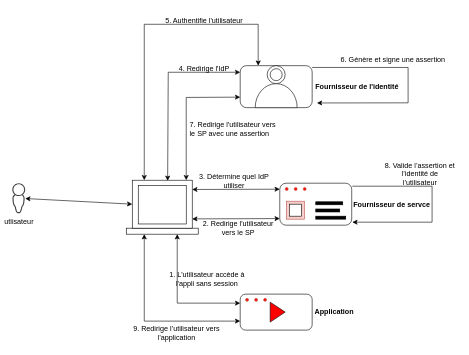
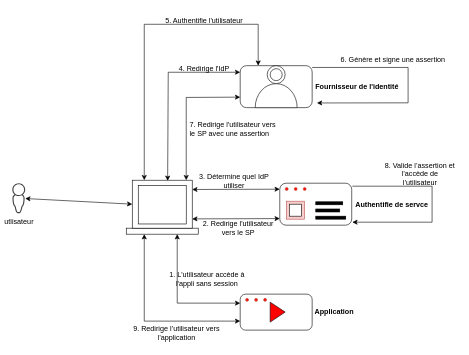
node "8. Valide l’assertion et l’identité de l’utilisateur": label "8. Valide l’assertion et l’identité de l’utilisateur" -> "8. Valide l’assertion et l’accède de l’utilisateur"
node "Fournisseur de servce": label "Fournisseur de servce" -> "Authentifie de servce"
